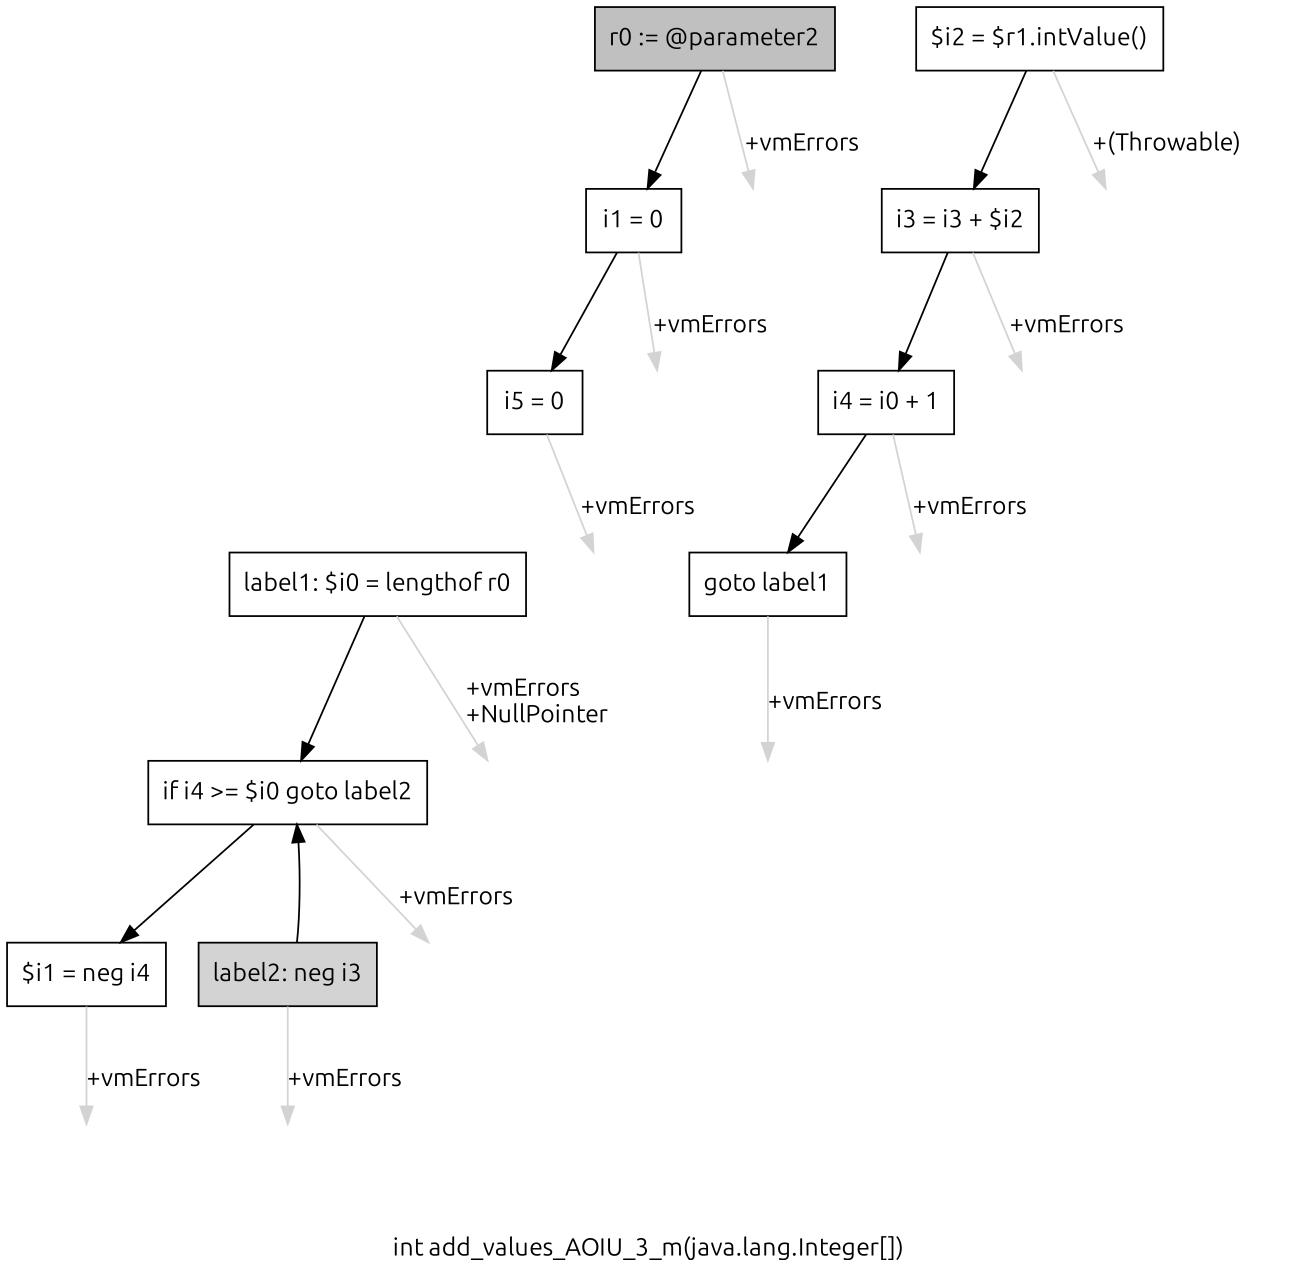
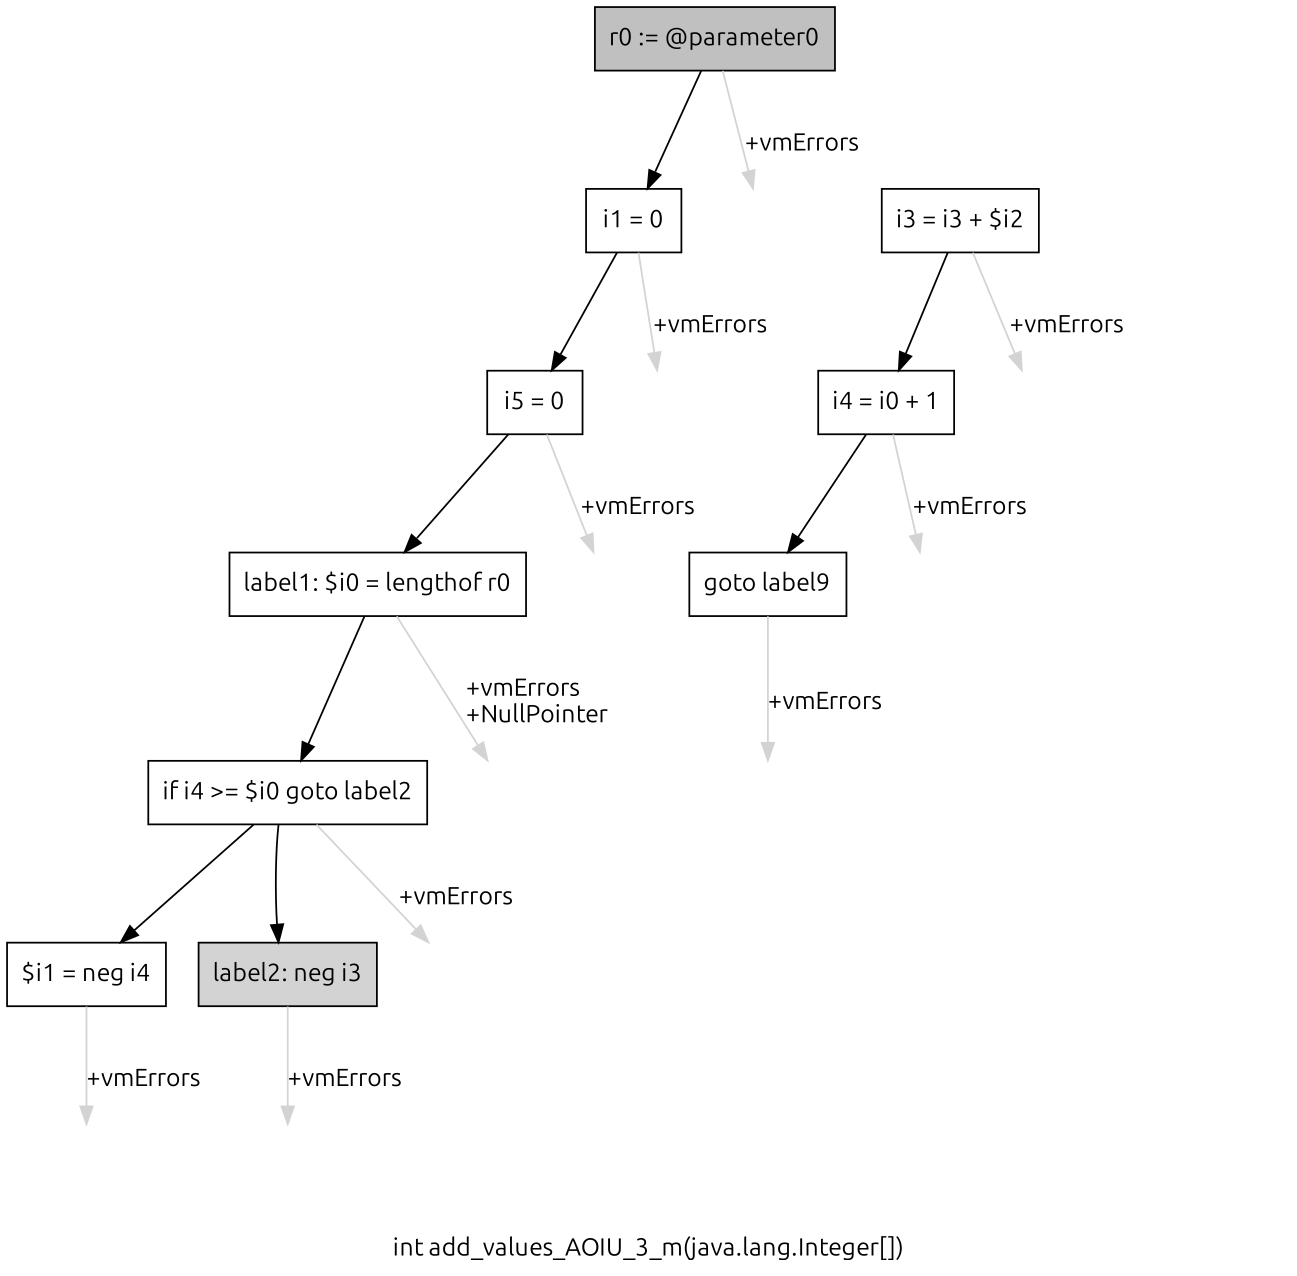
node "r0 := @parameter2": label "r0 := @parameter2" -> "r0 := @parameter0"
node "$i2 = $r1.intValue()": removed
edge "i5 = 0" -> "label1: $i0 = lengthof r0": added
node "goto label1": label "goto label1" -> "goto label9"
edge "label2: neg i3" -> "if i4 >= $i0 goto label2": reversed
